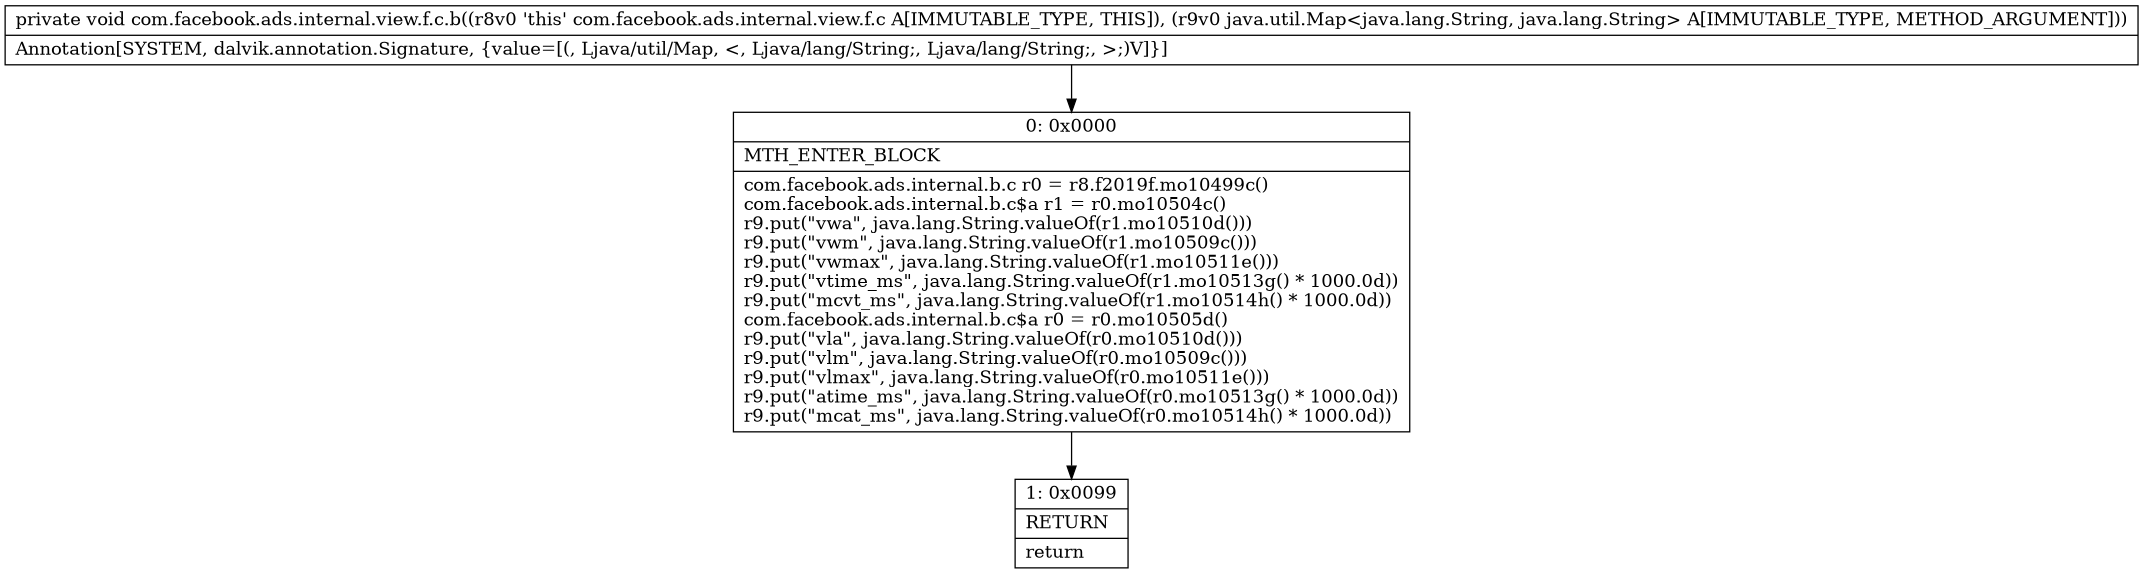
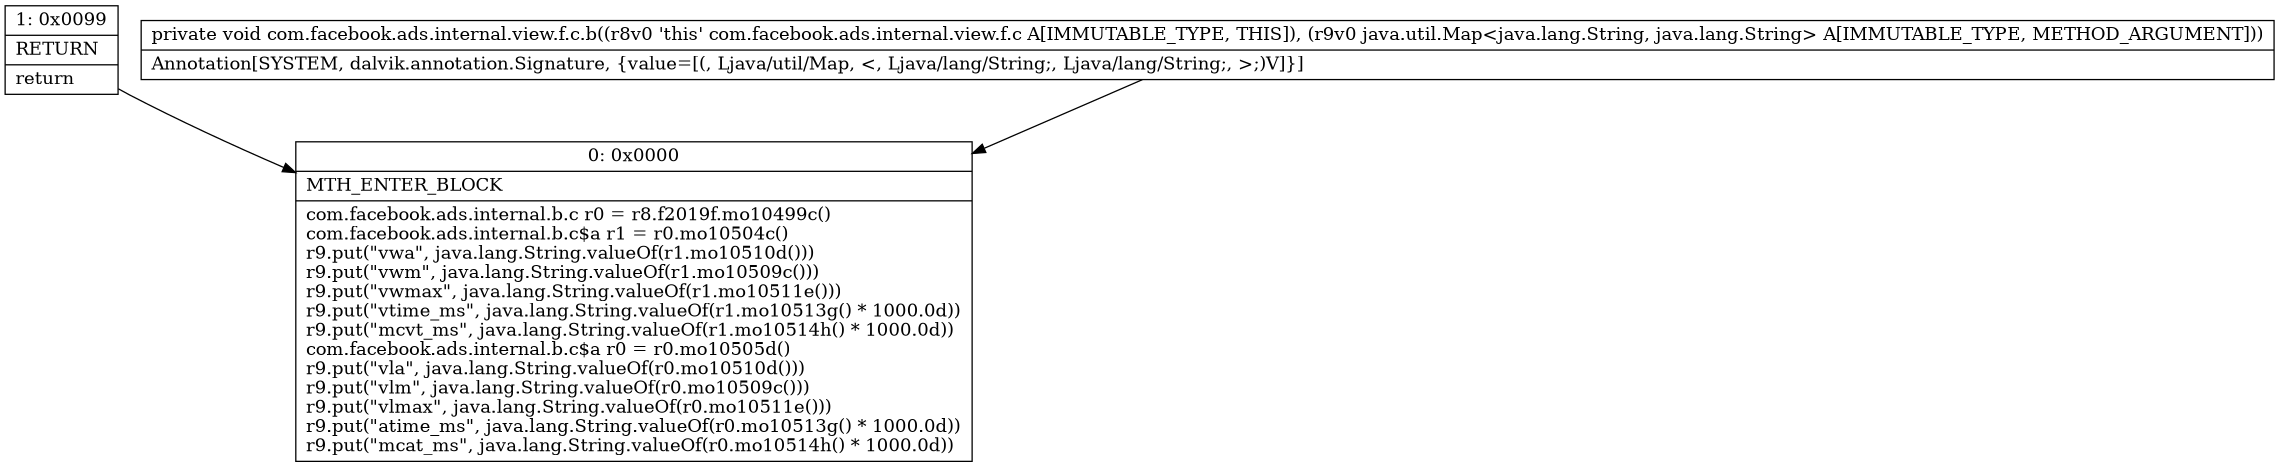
edge "0: 0x0000" -> "1: 0x0099": reversed
